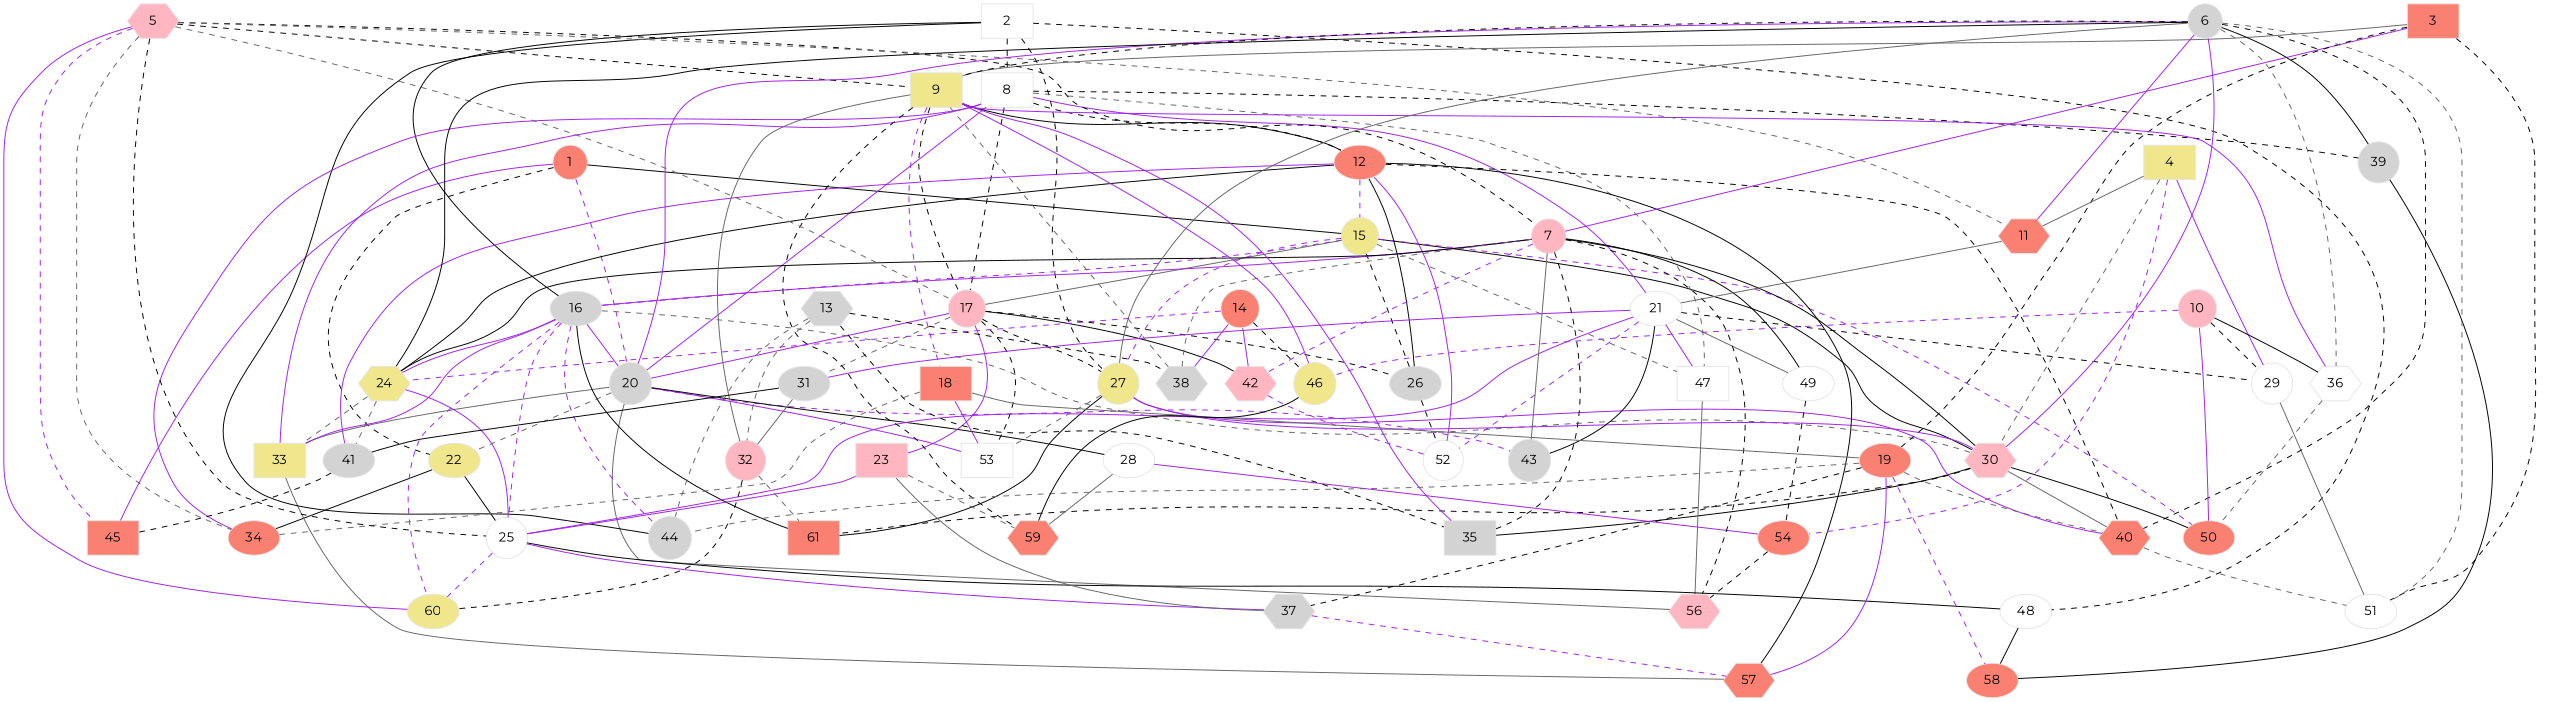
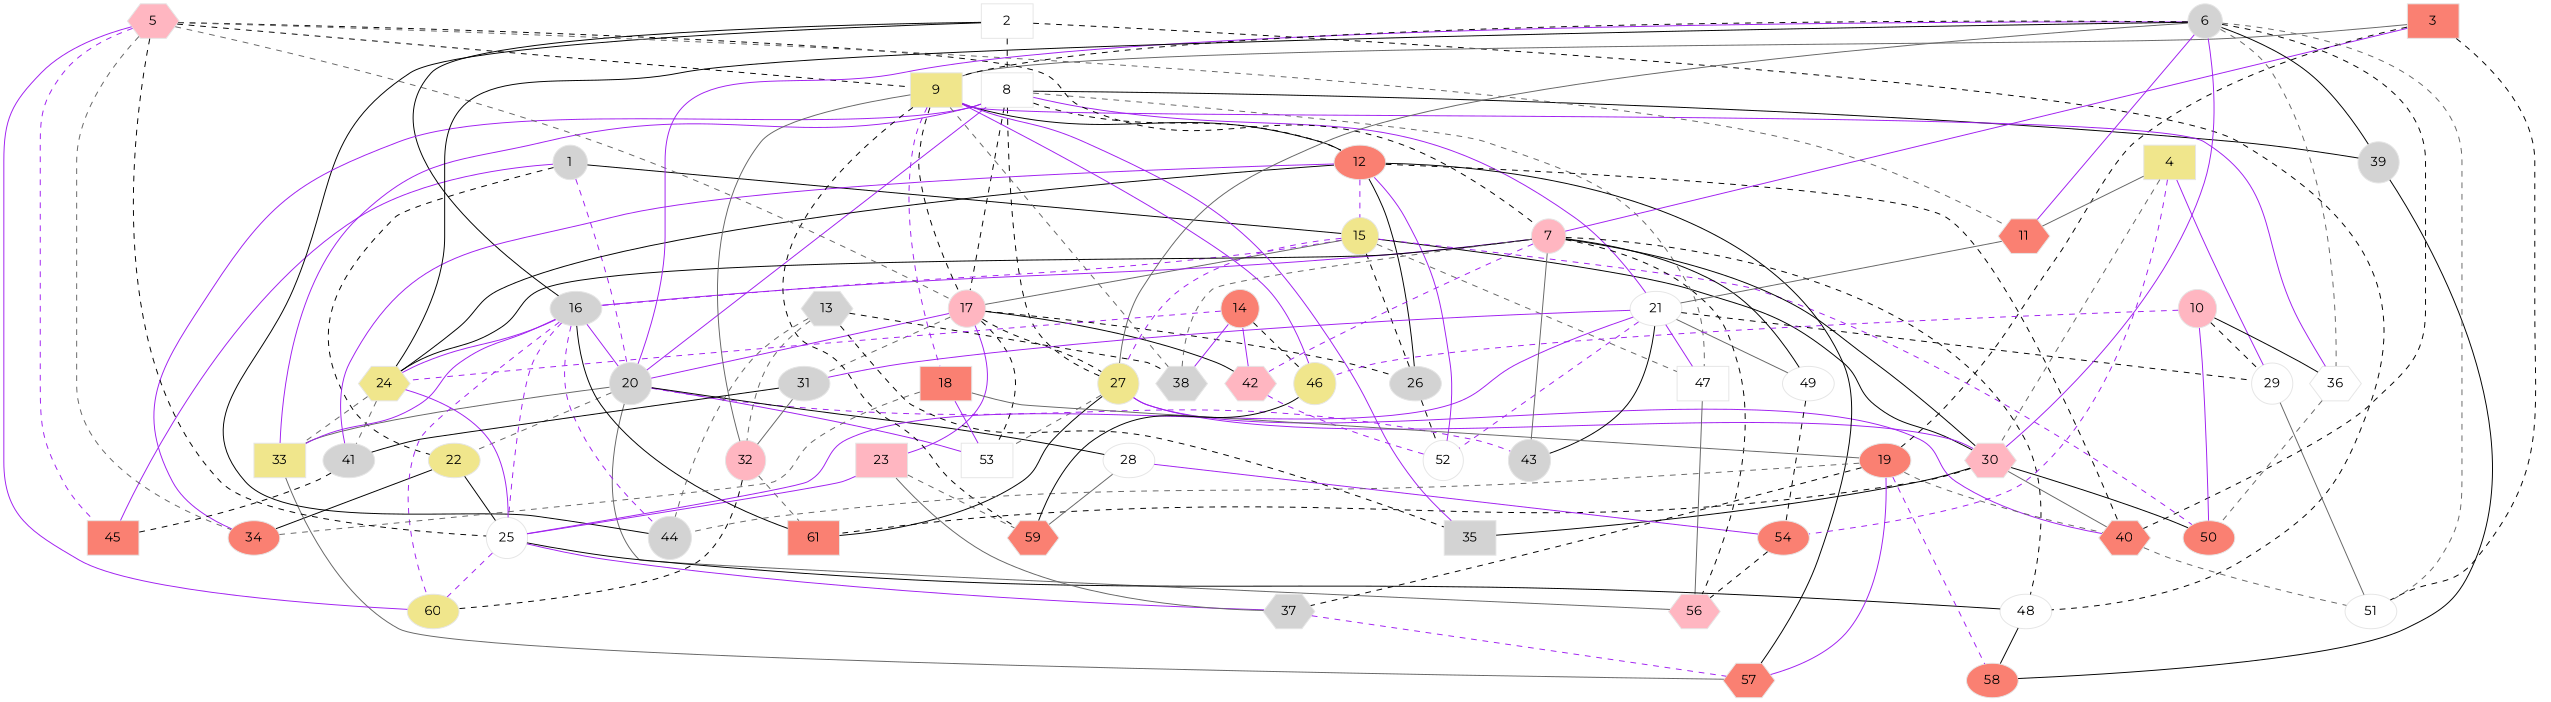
edge "8" -- "39": style dashed -> solid
node "1": fillcolor salmon -> lightgrey
edge "2" -- "27": now "8" -- "27"
edge "7" -- "35": now "7" -- "48"
edge "16" -- "30": removed
